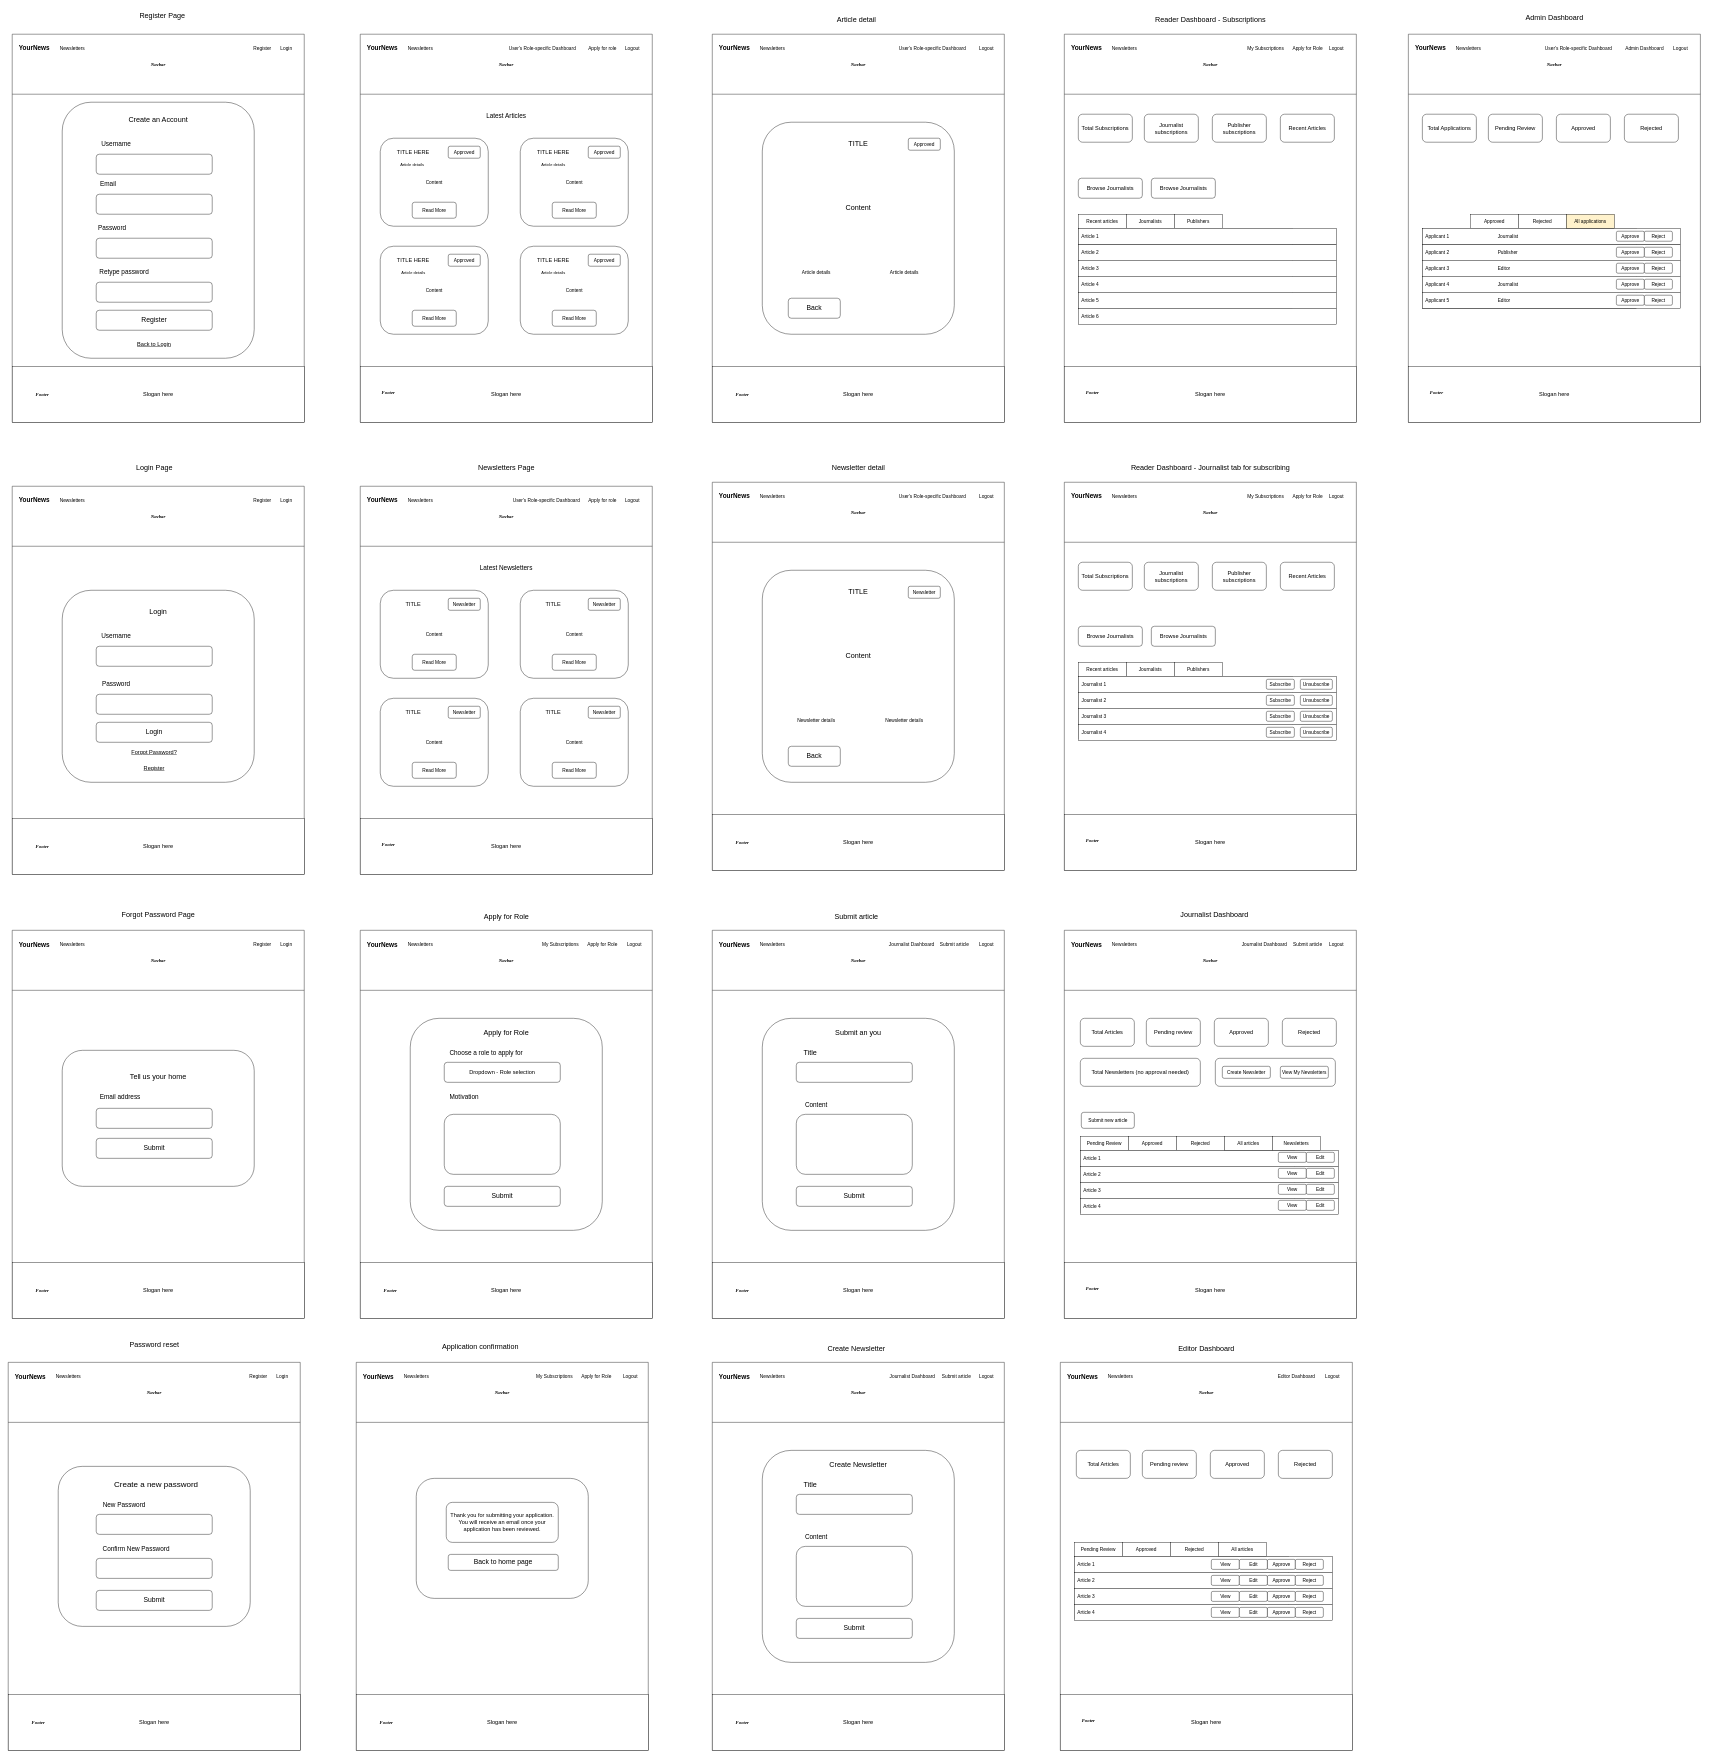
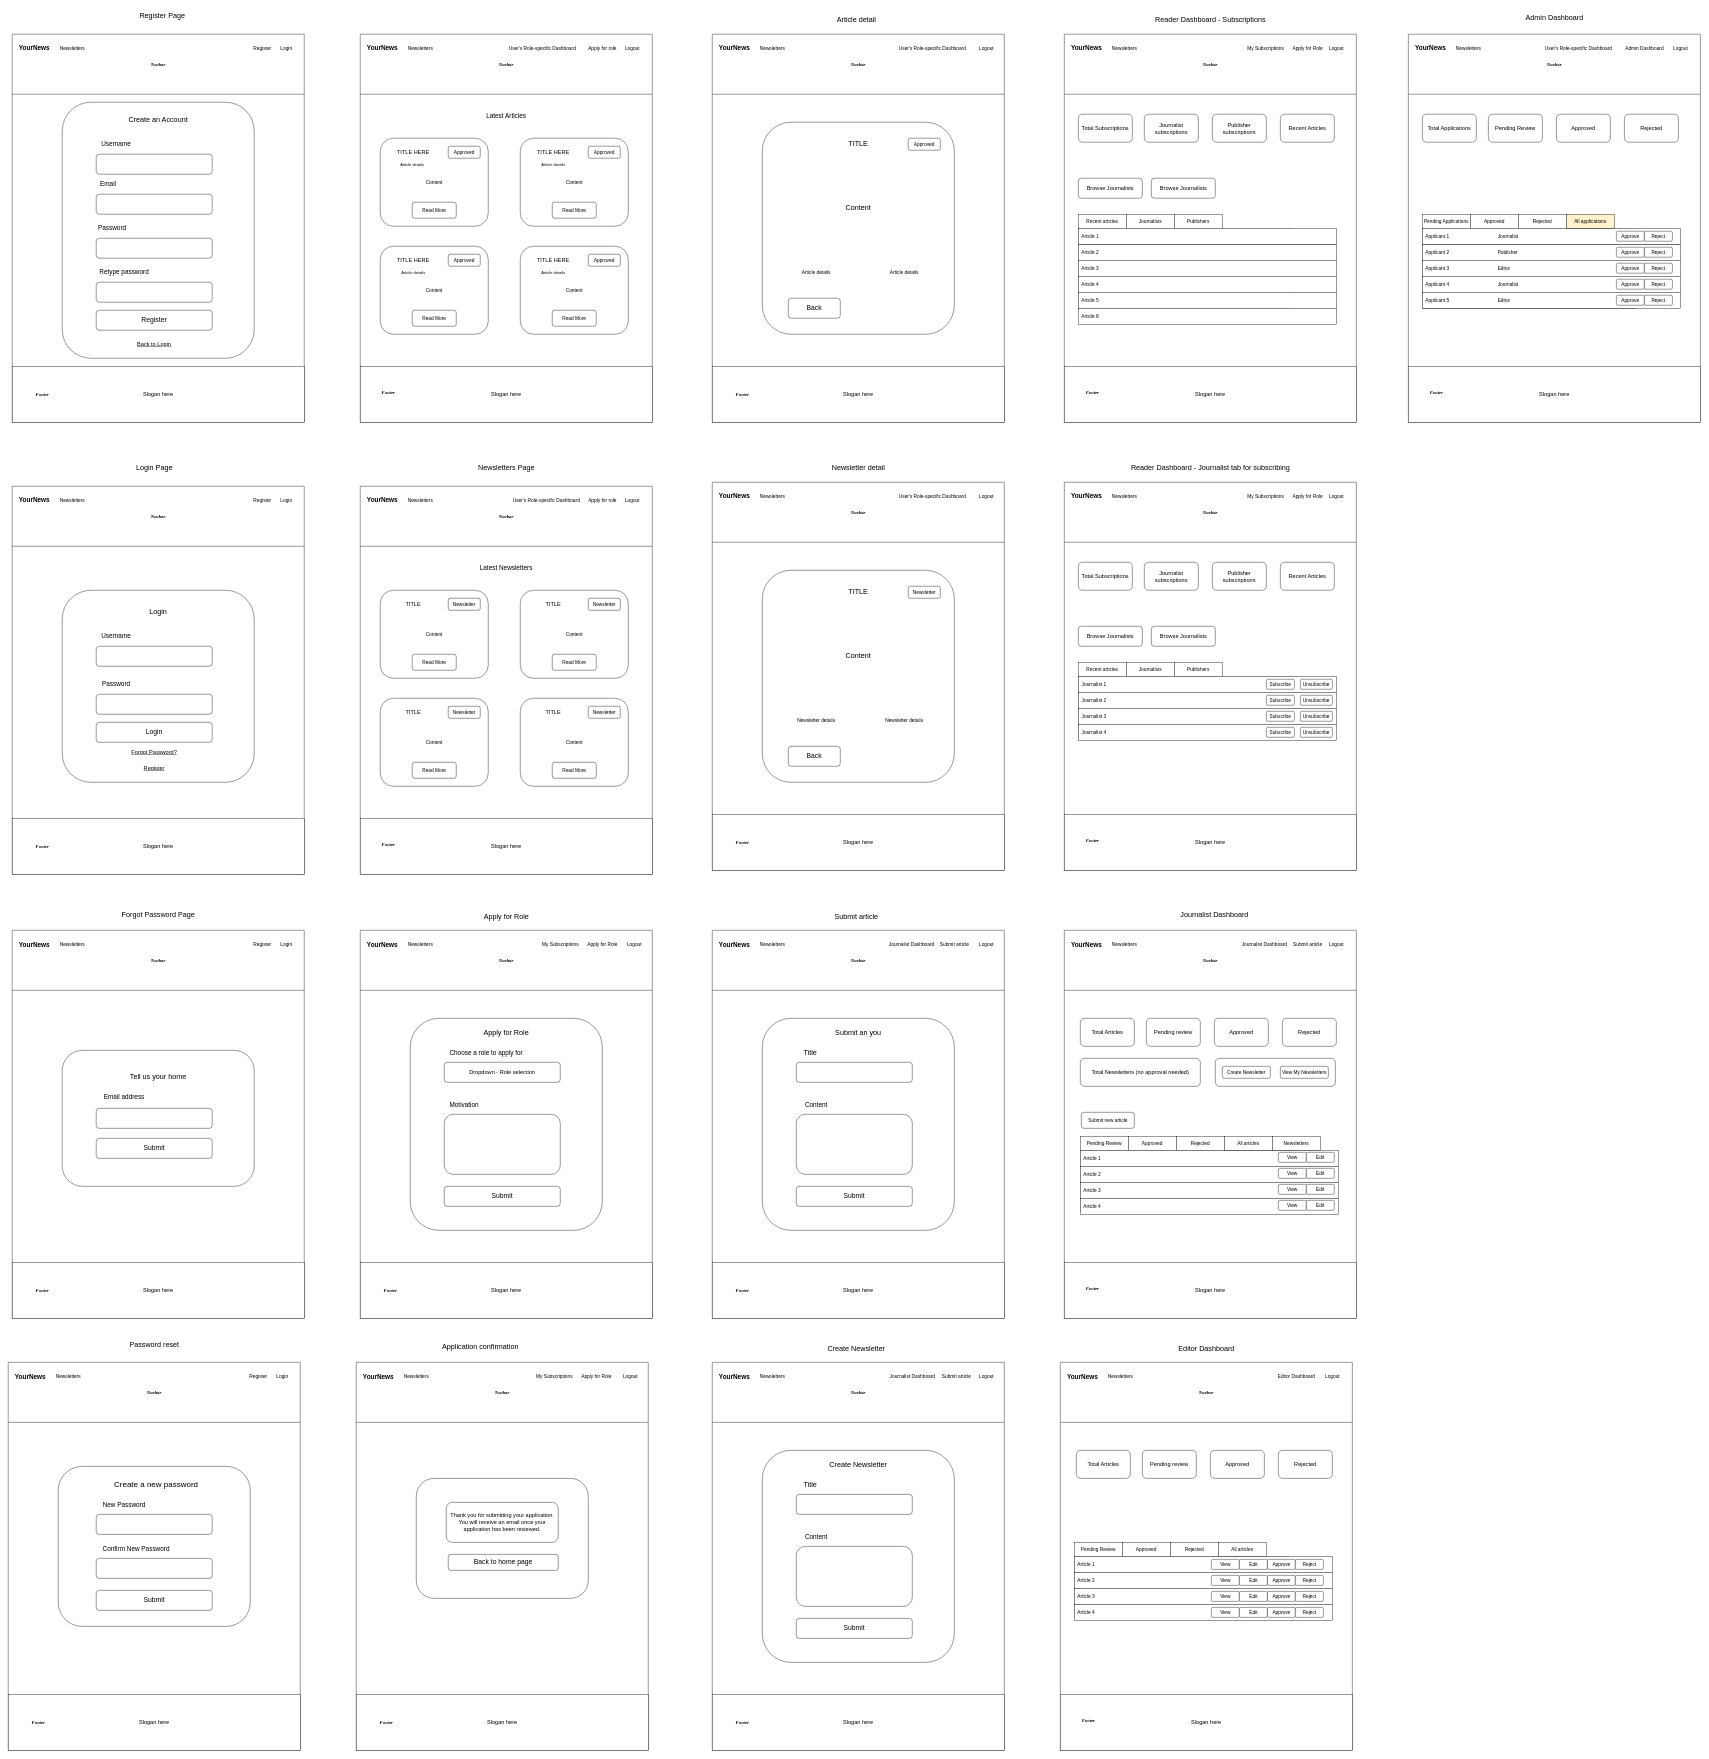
node "Pending Applications": added
node "Email address": moved (120, 1096) -> (124, 1096)
node "Motivation": moved (464, 1096) -> (464, 1104)
